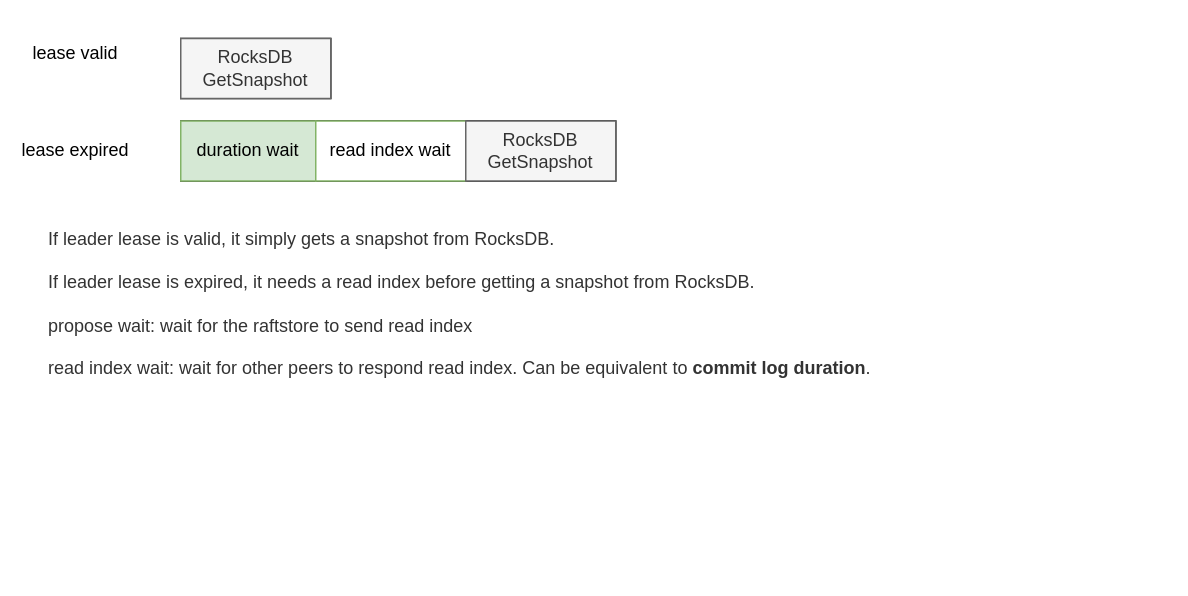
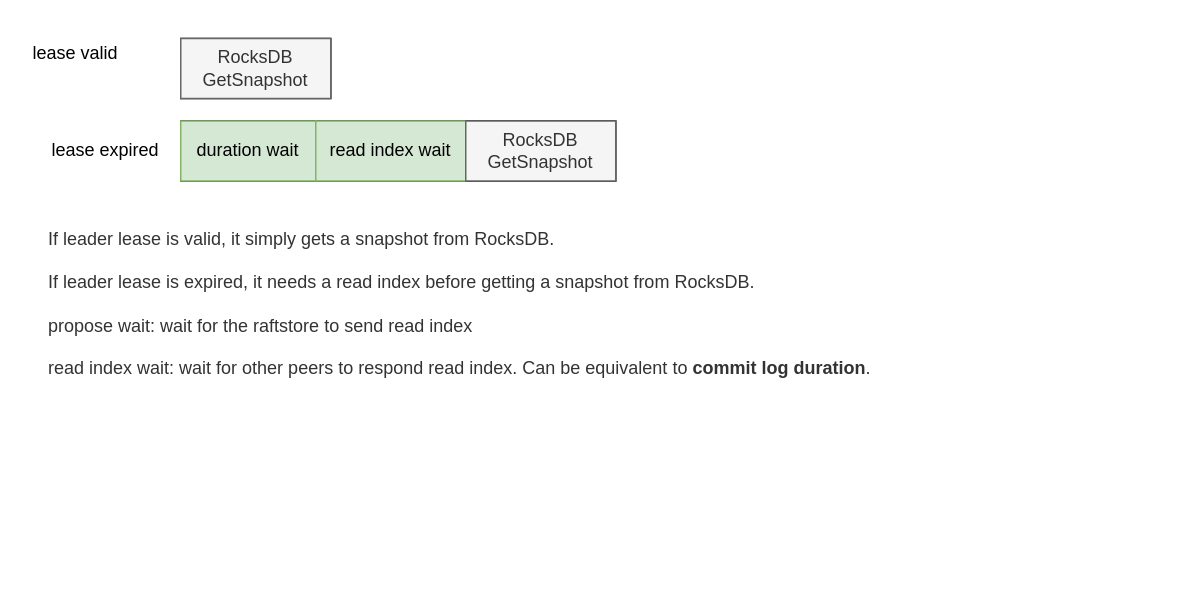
node "lease expired": moved (76, 151) -> (106, 151)
node "read index wait": fillcolor #ffffff -> #d5e8d4
